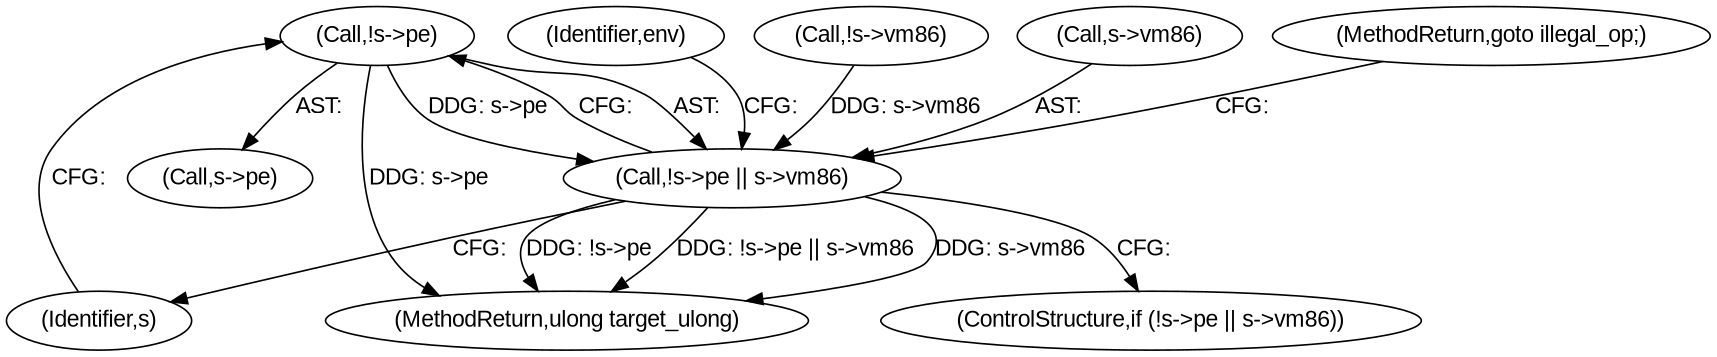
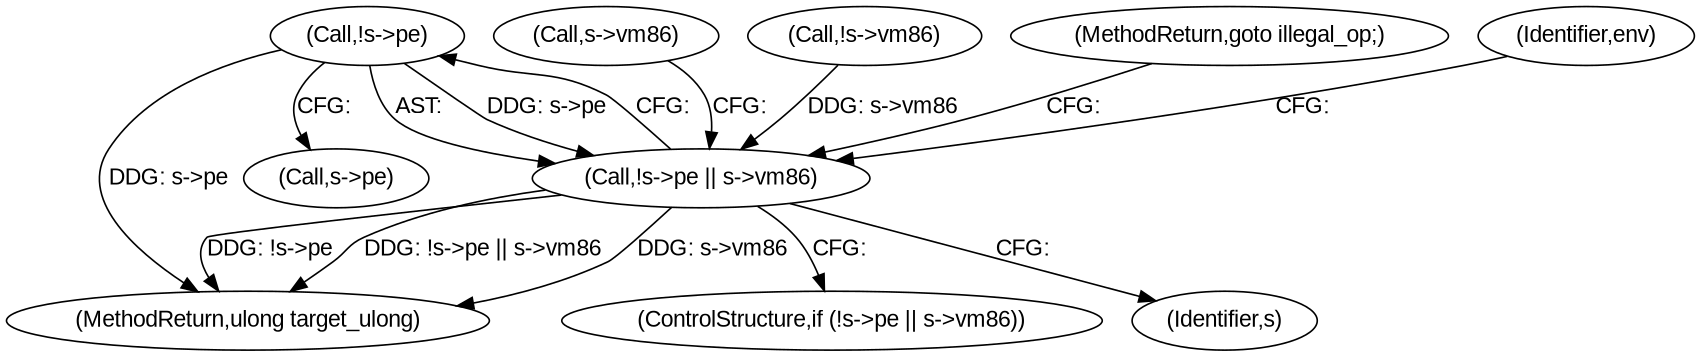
edge "(Call,!s->pe)" -> "(Call,s->pe)": label "AST: " -> "CFG: "
edge "(Call,s->vm86)" -> "(Call,!s->pe || s->vm86)": label "AST: " -> "CFG: "
edge "(Identifier,s)" -> "(Call,!s->pe)": removed, label "CFG:"
